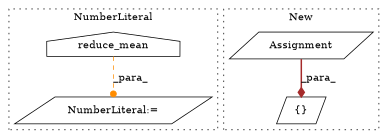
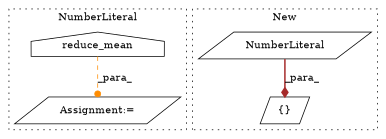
node "Assignment": label "Assignment" -> "NumberLiteral"
node "NumberLiteral:=": label "NumberLiteral:=" -> "Assignment:="
